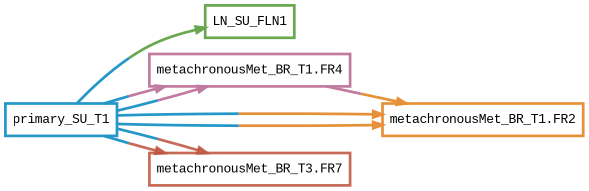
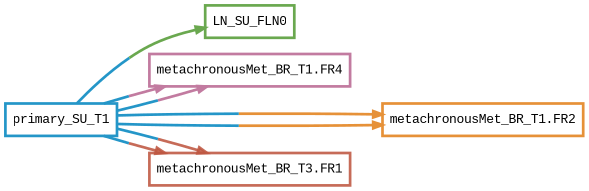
node "LN_SU_FLN1": label "LN_SU_FLN1" -> "LN_SU_FLN0"
edge "metachronousMet_BR_T1.FR4" -> "metachronousMet_BR_T1.FR2": removed
node "metachronousMet_BR_T3.FR7": label "metachronousMet_BR_T3.FR7" -> "metachronousMet_BR_T3.FR1"
